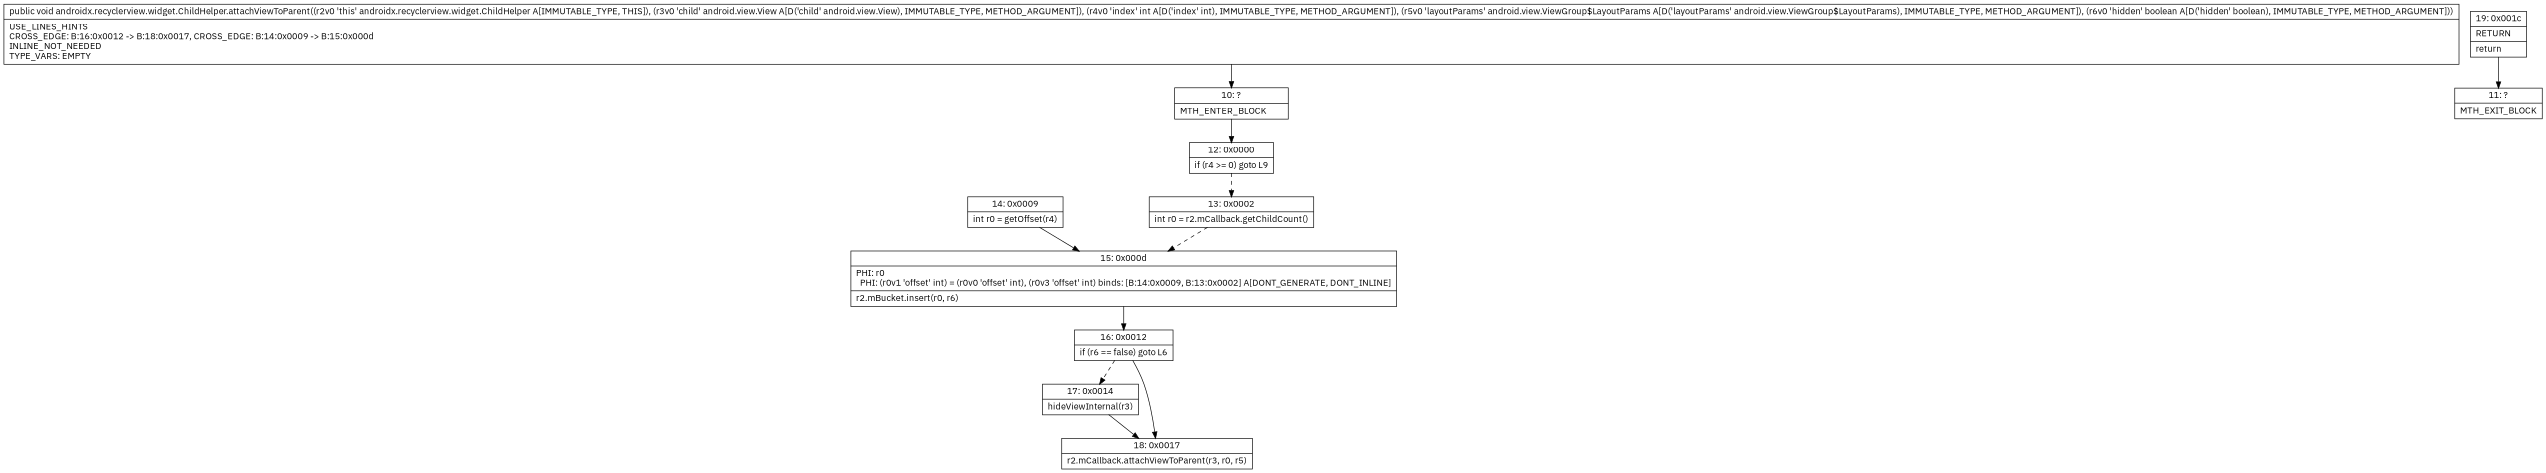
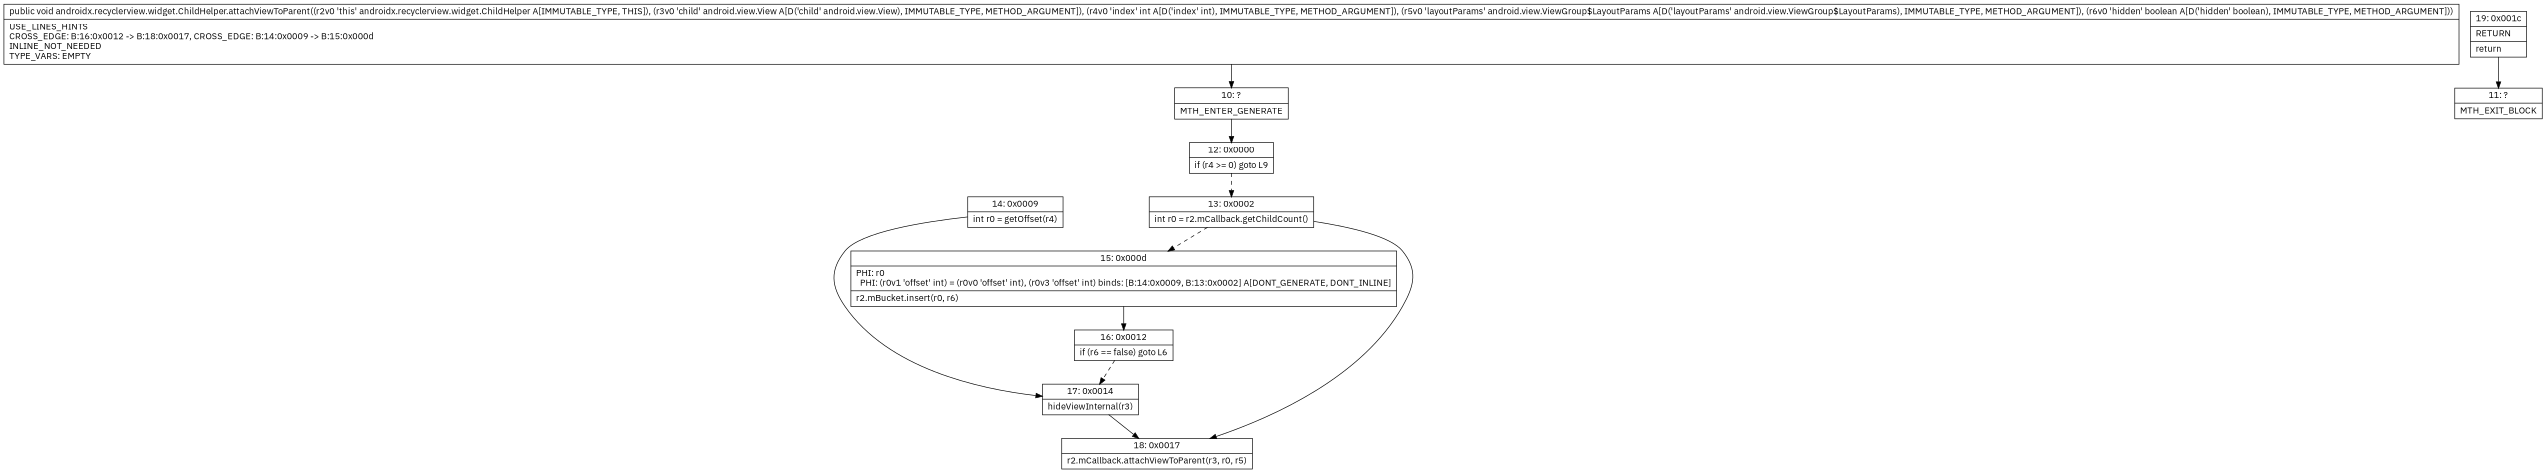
node "10: ?": text "MTH_ENTER_BLOCK" -> "MTH_ENTER_GENERATE"
edge "14: 0x0009" -> "15: 0x000d": now "14: 0x0009" -> "17: 0x0014"
edge "16: 0x0012" -> "18: 0x0017": now "13: 0x0002" -> "18: 0x0017"
